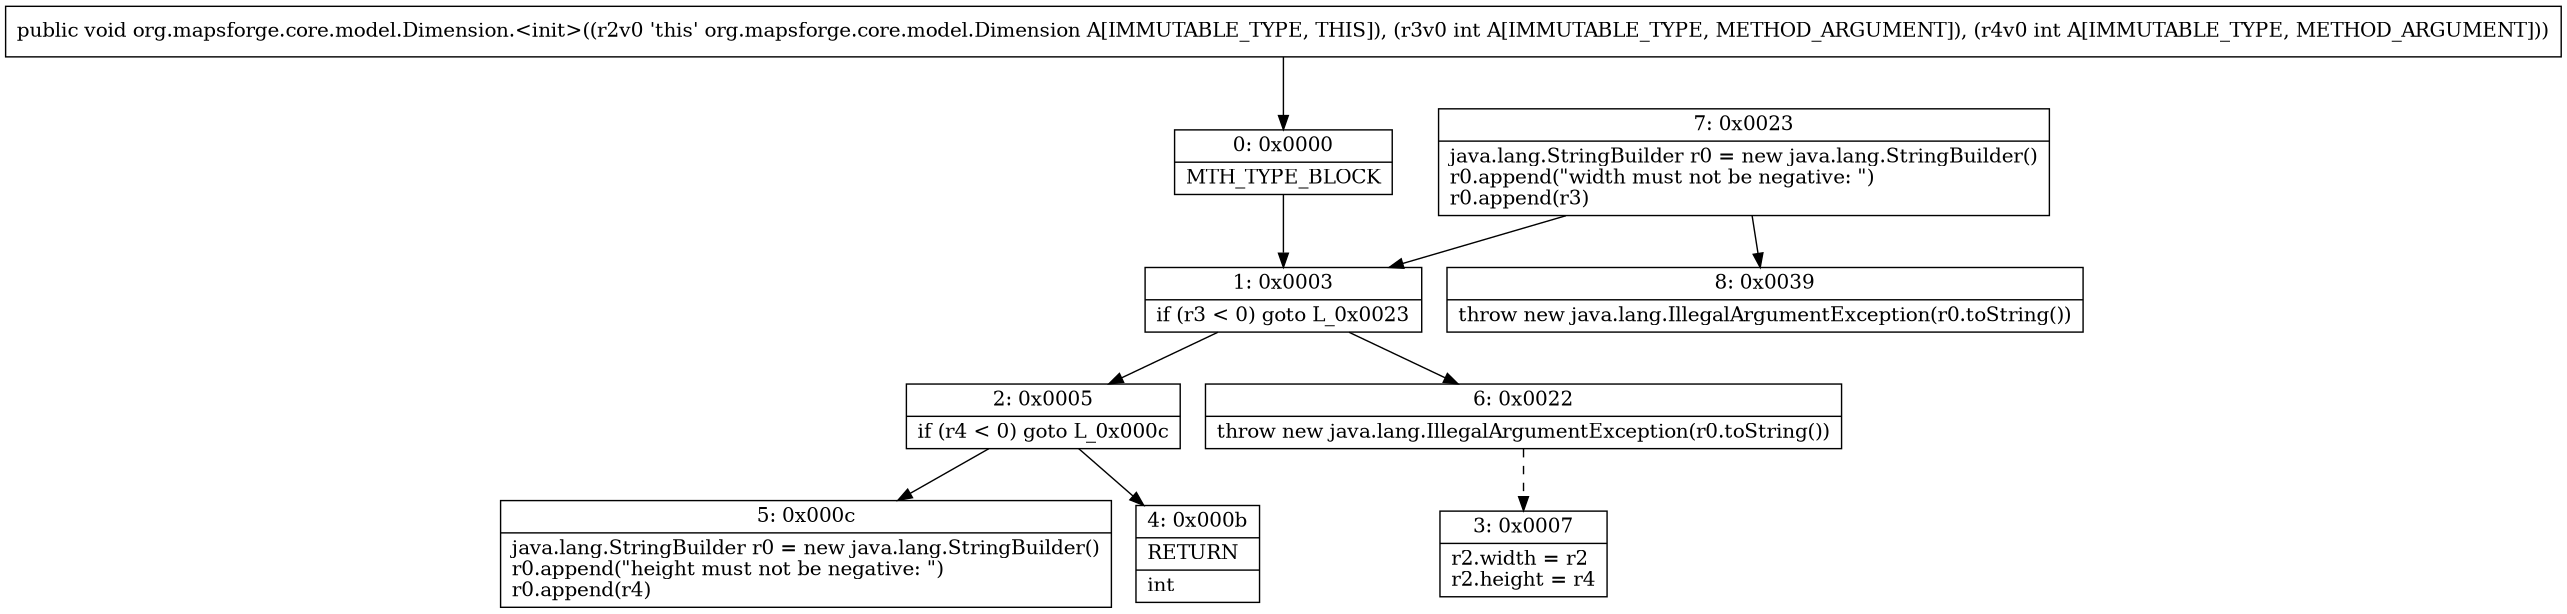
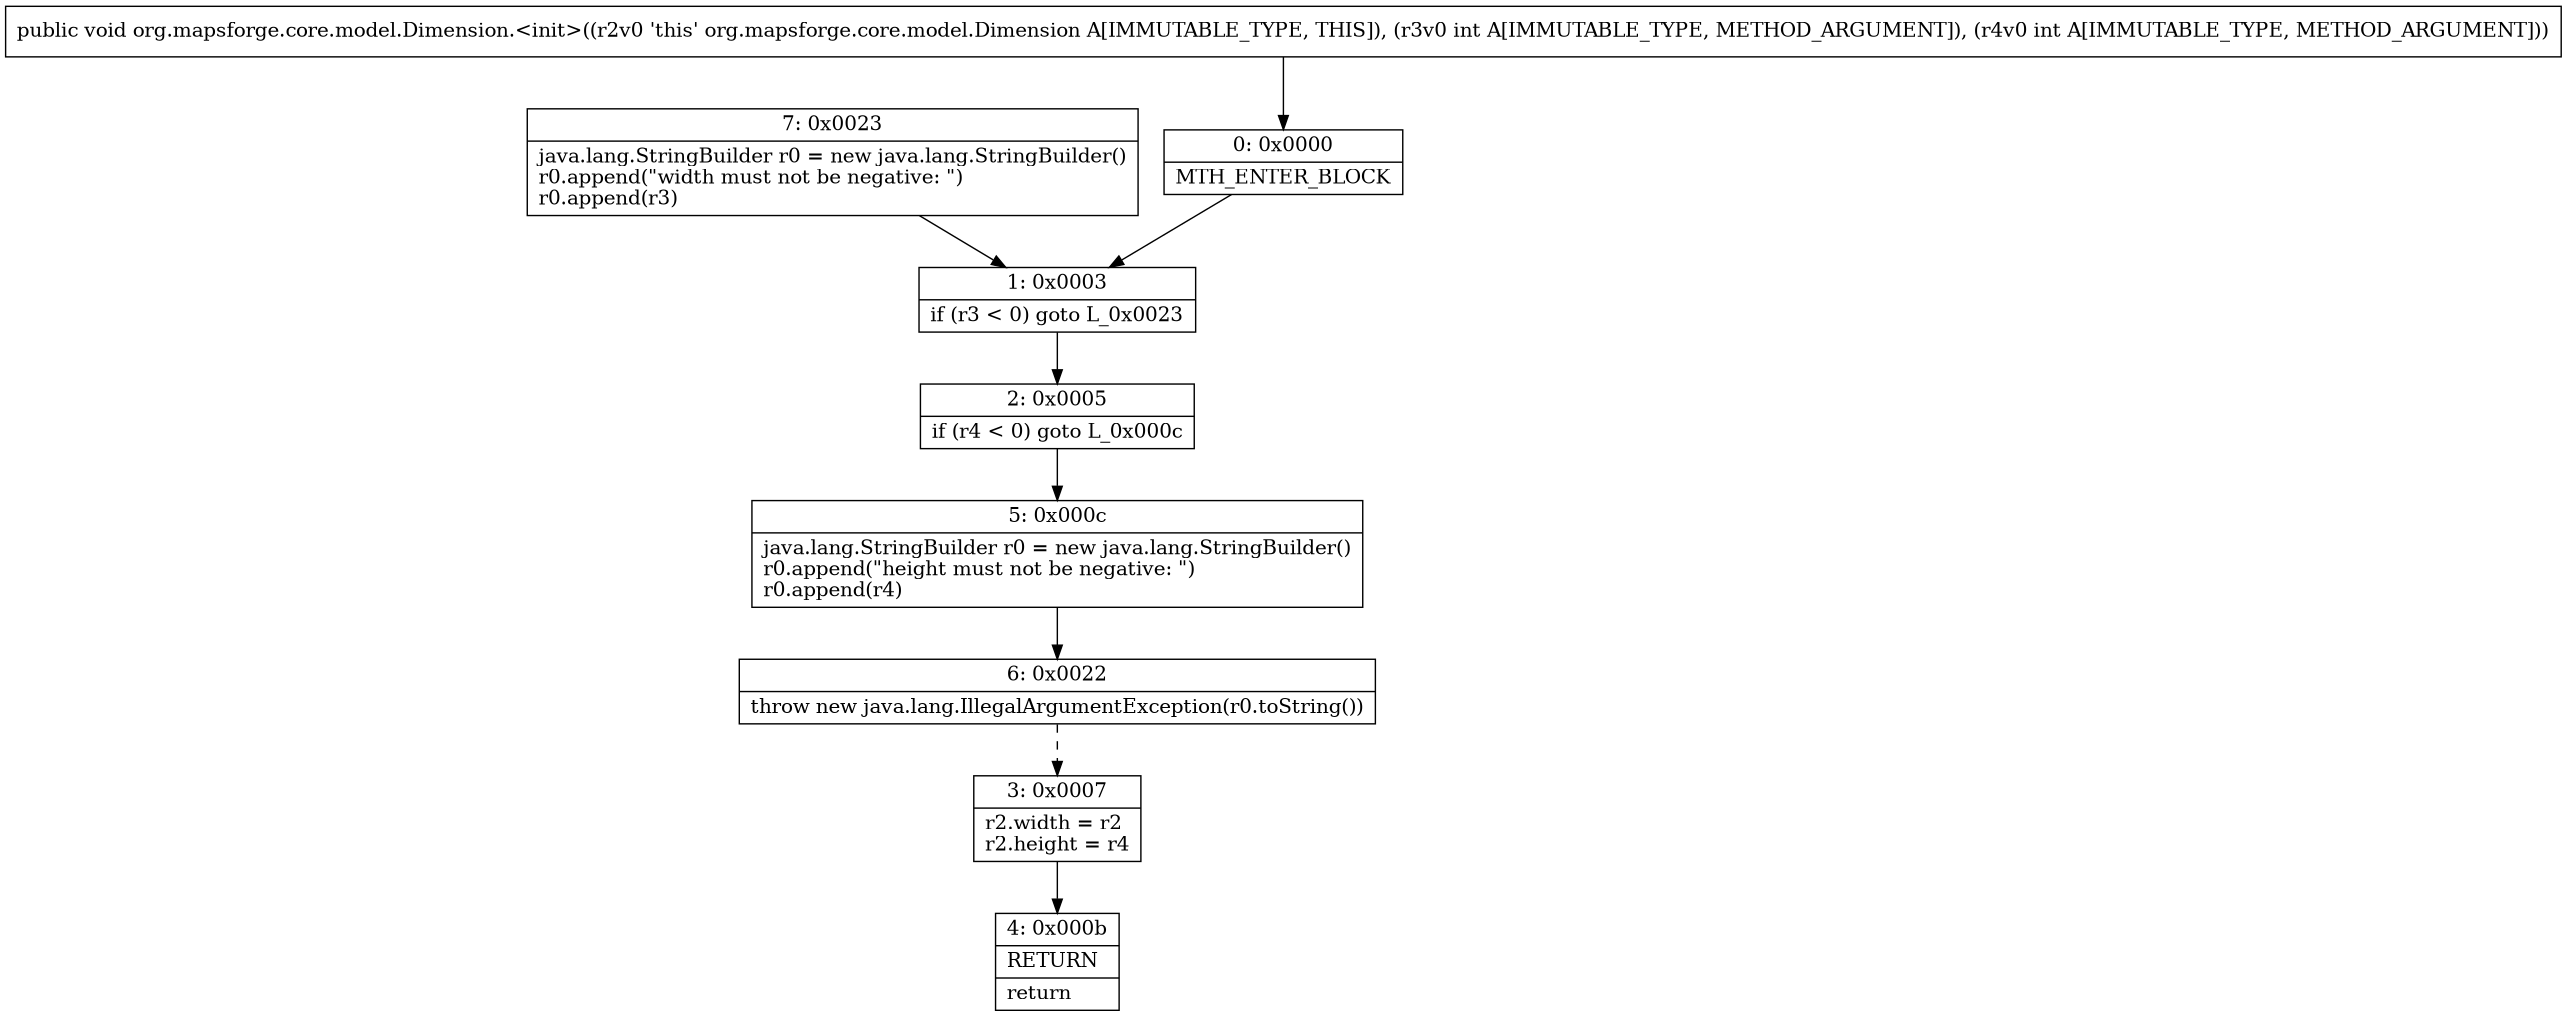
node "0: 0x0000": text "MTH_TYPE_BLOCK" -> "MTH_ENTER_BLOCK"
node "8: 0x0039": removed
edge "1: 0x0003" -> "6: 0x0022": now "5: 0x000c" -> "6: 0x0022"
edge "2: 0x0005" -> "4: 0x000b": now "3: 0x0007" -> "4: 0x000b"
node "4: 0x000b": text "int" -> "return"
